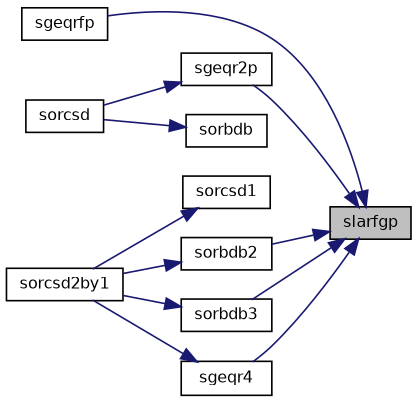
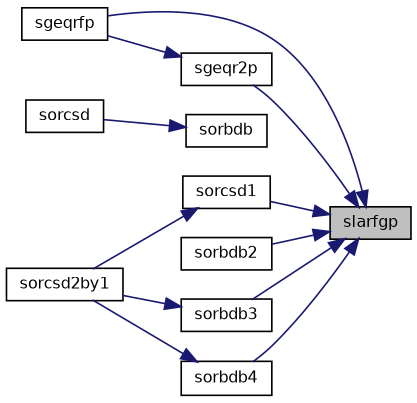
edge "sorcsd" -> "sgeqr2p": now "sgeqrfp" -> "sgeqr2p"
edge "sorcsd1" -> "slarfgp": added
edge "sorcsd2by1" -> "sorbdb2": removed
node "sgeqr4": label "sgeqr4" -> "sorbdb4"
